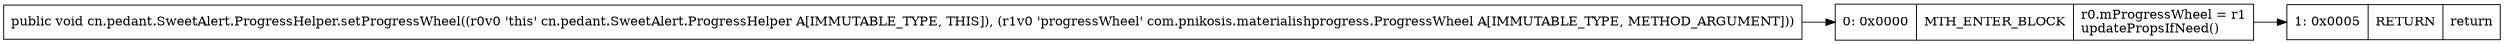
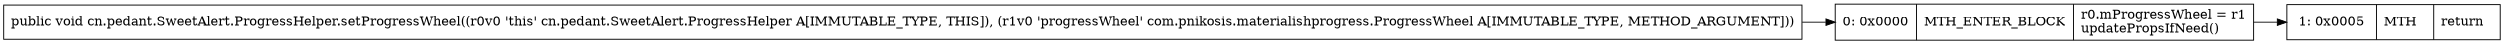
node "1: 0x0005": text "RETURN" -> "MTH"
